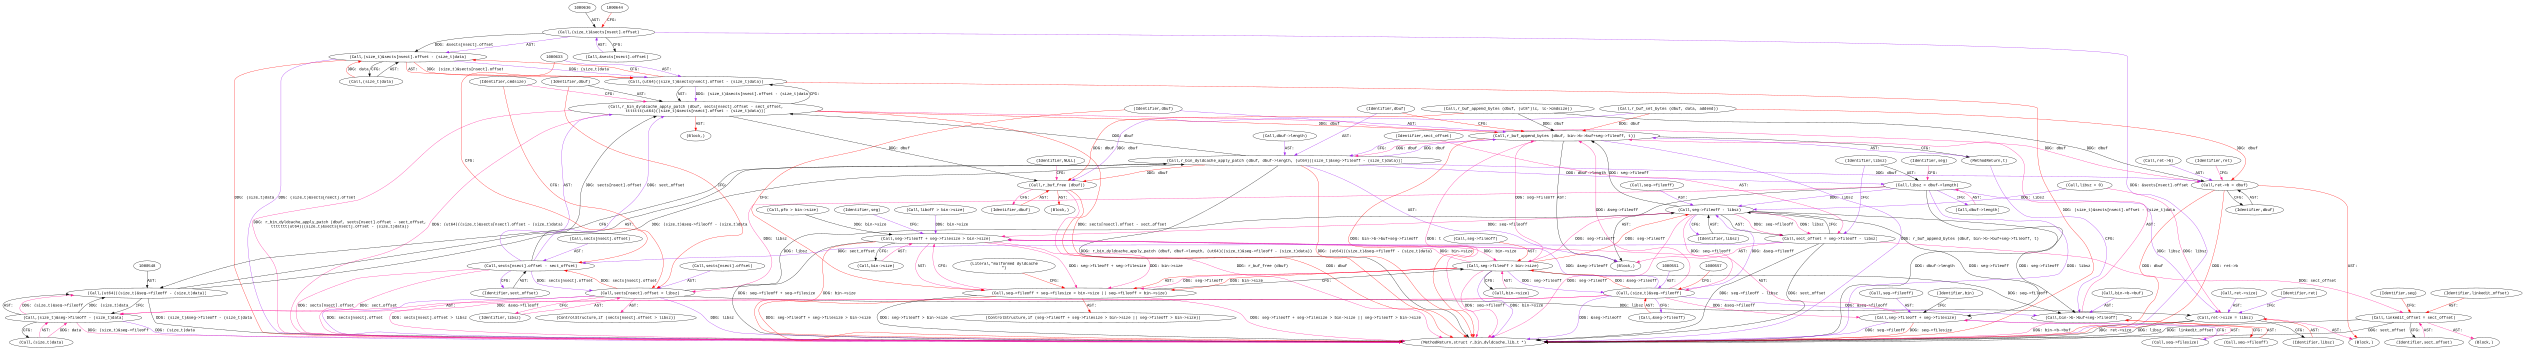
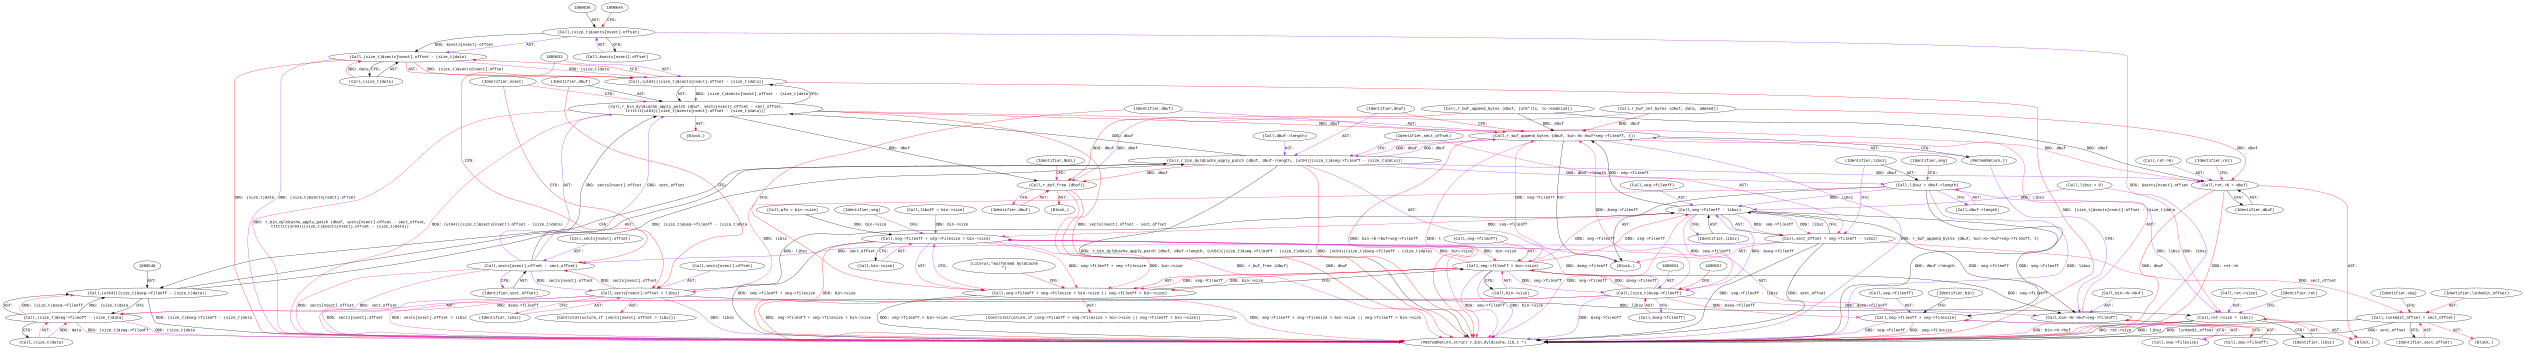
node "(Identifier,cmdsize)": label "(Identifier,cmdsize)" -> "(Identifier,nsect)"
